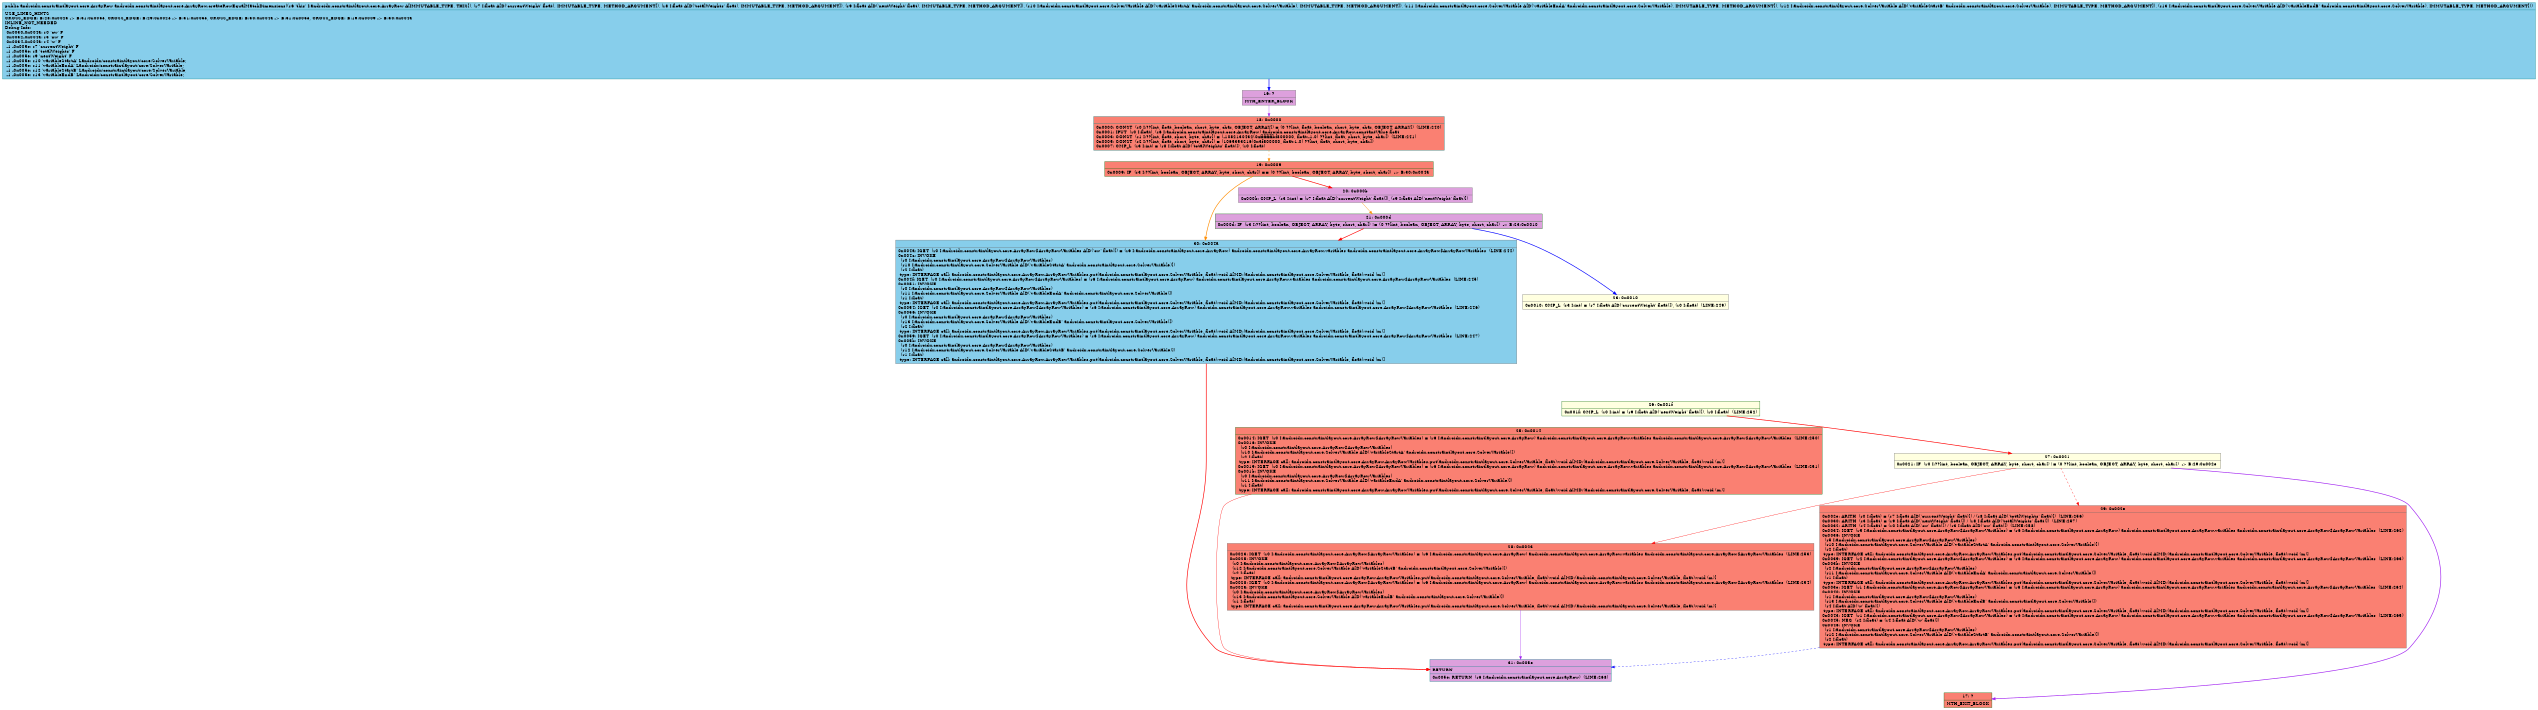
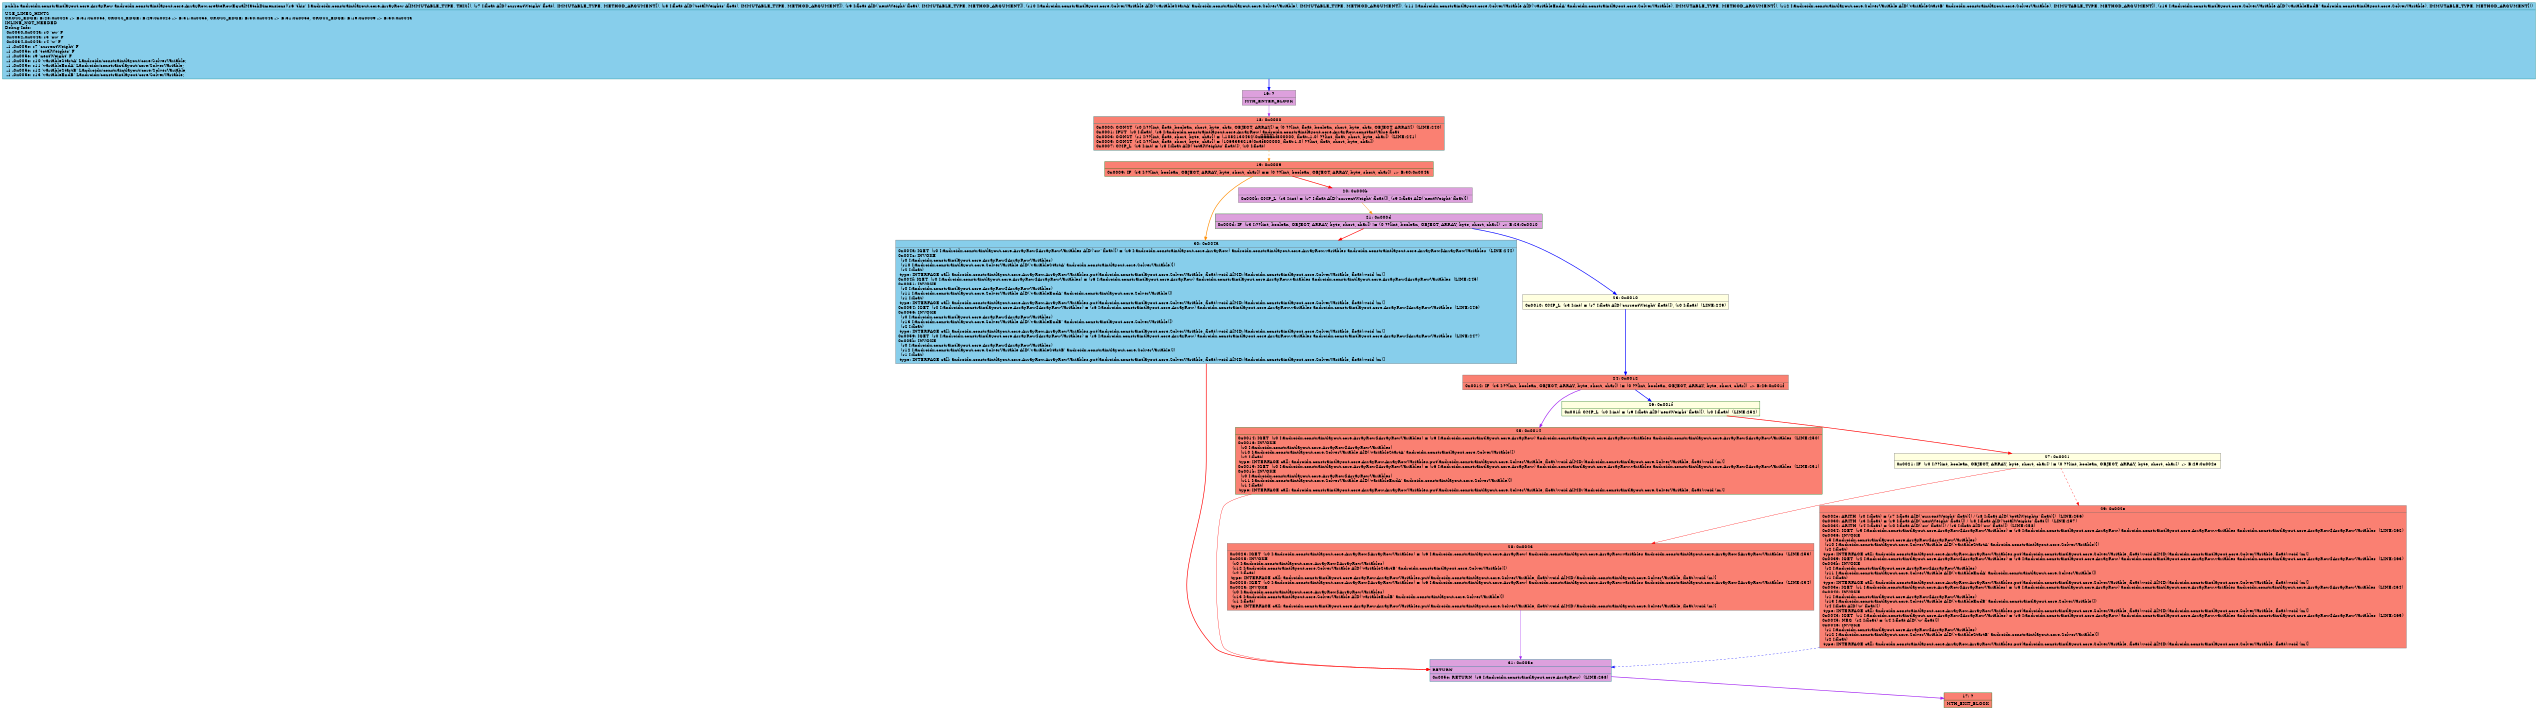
node "24: 0x0012": added
edge "27: 0x0021" -> "17: ?": now "31: 0x005e" -> "17: ?"
